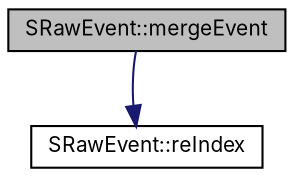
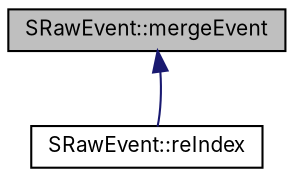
edge "SRawEvent::mergeEvent" -> "SRawEvent::reIndex": reversed
